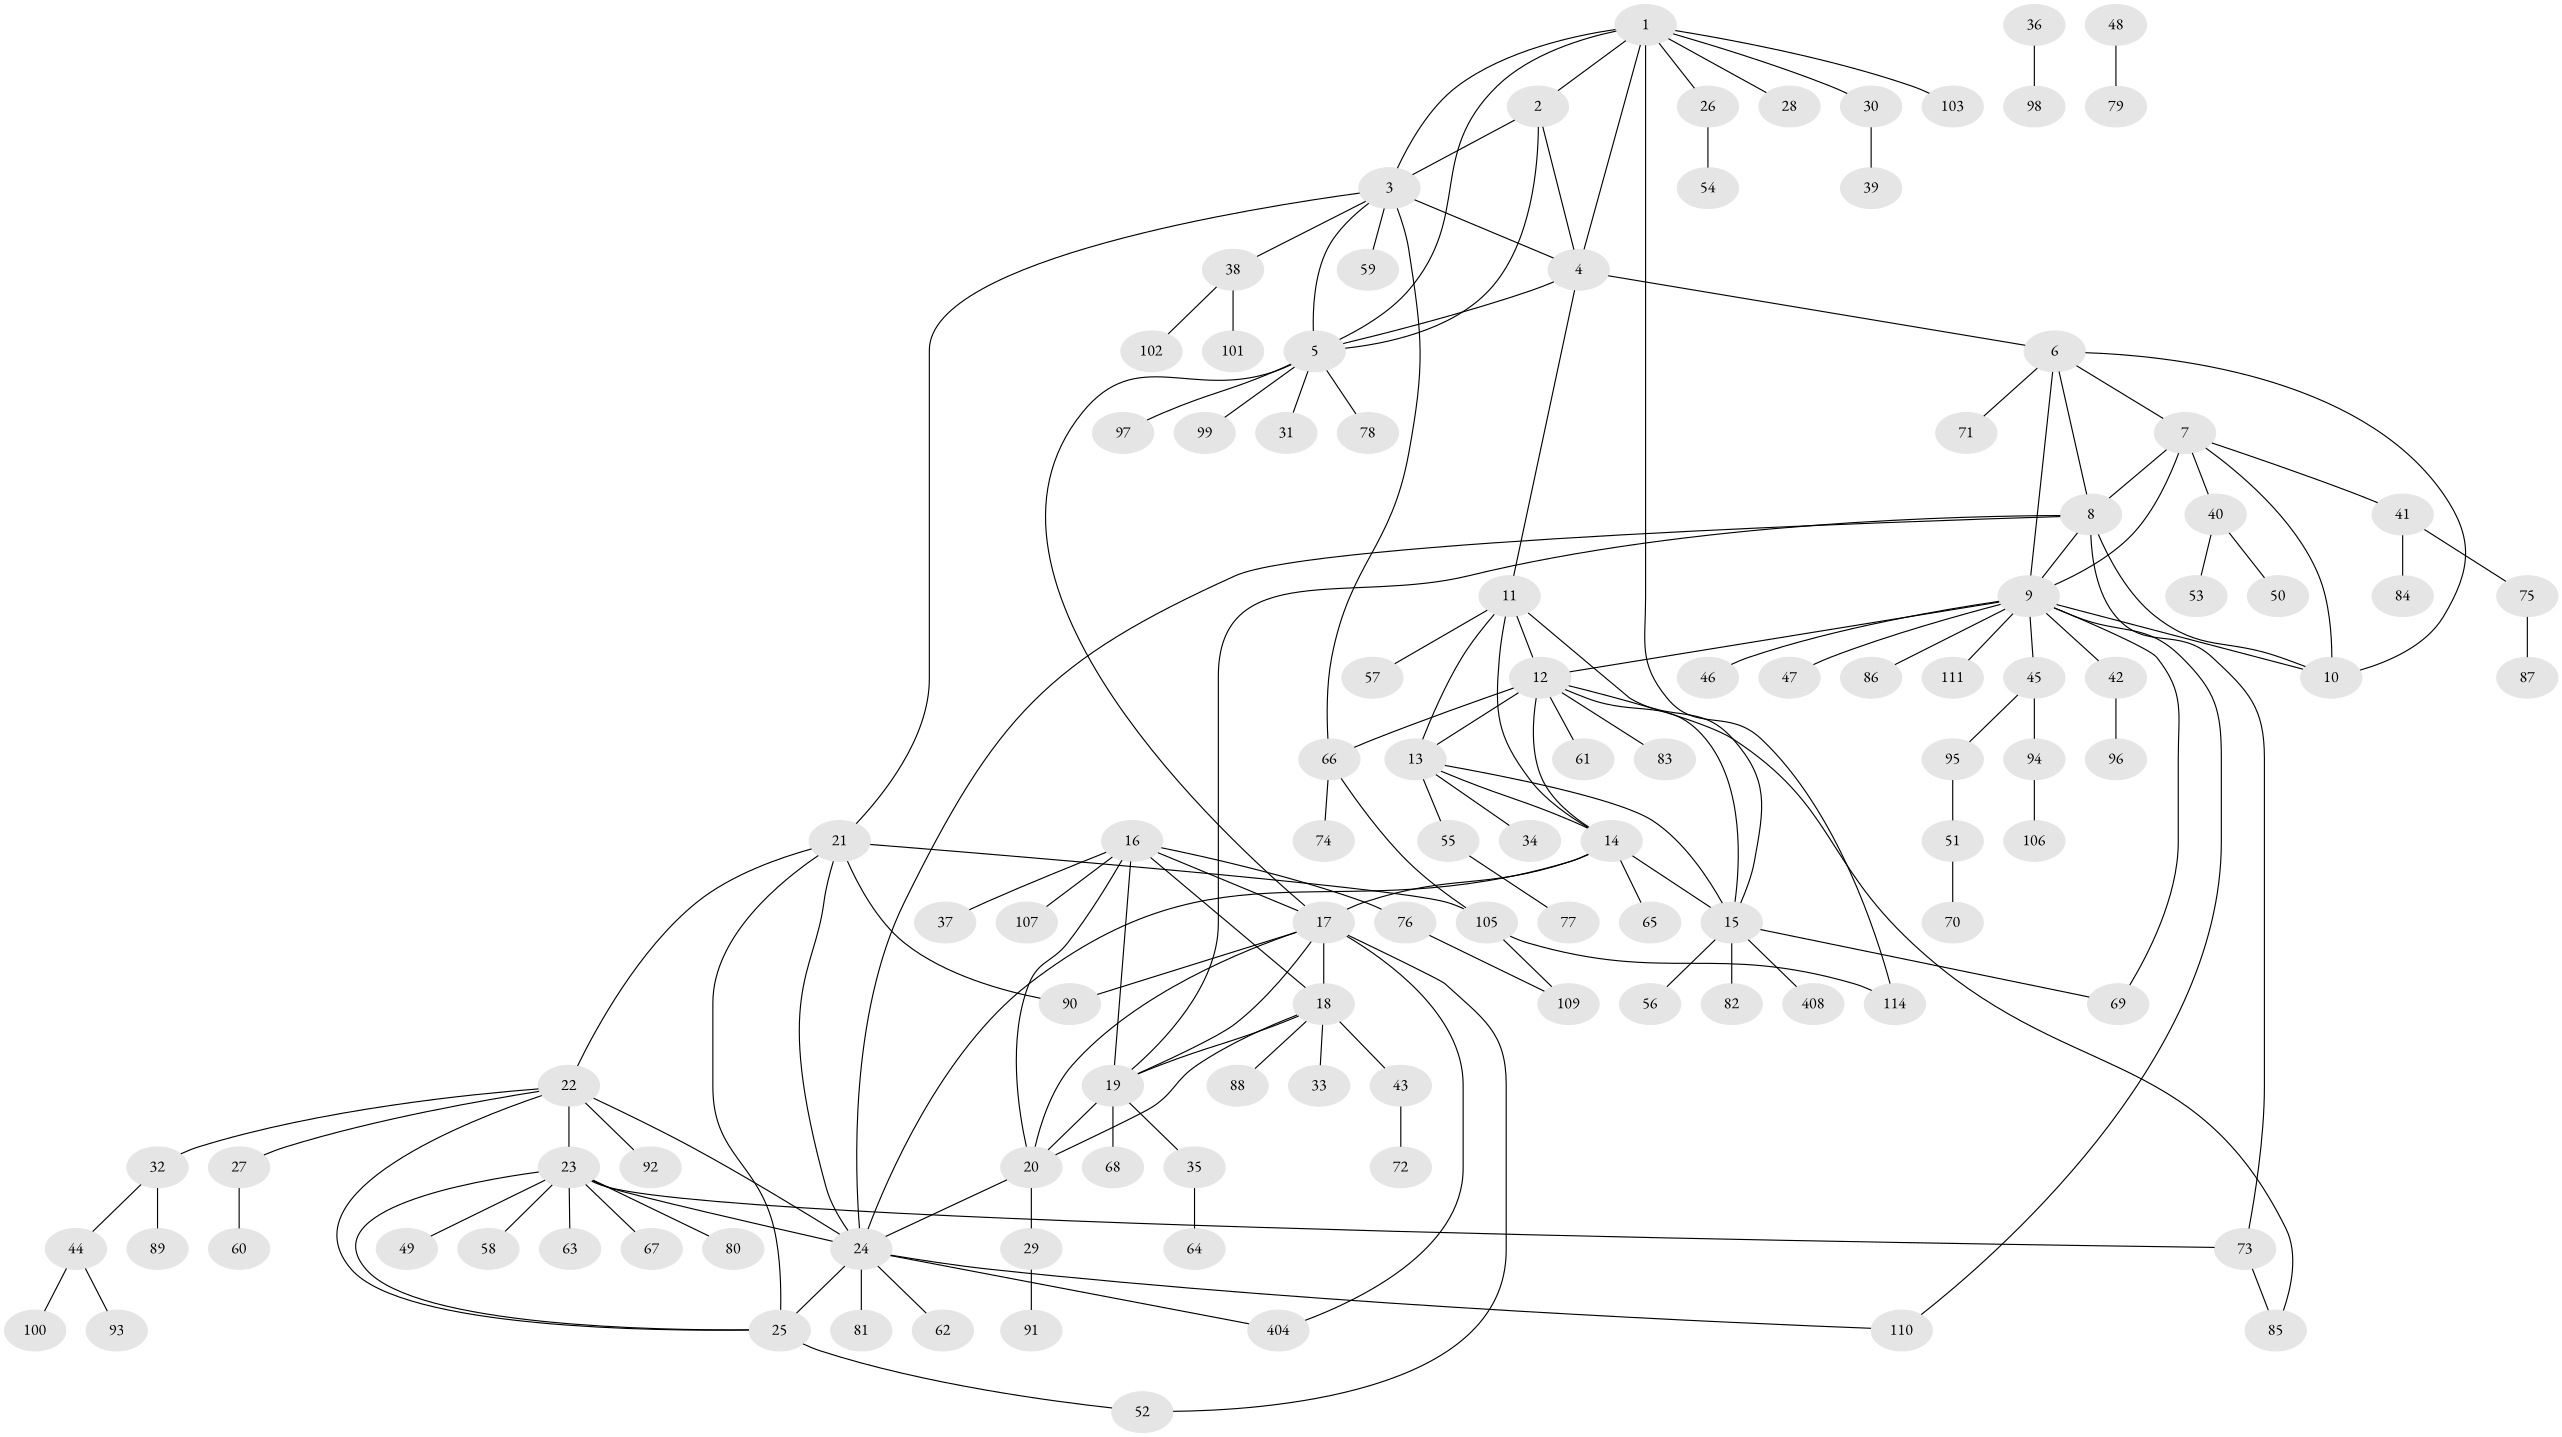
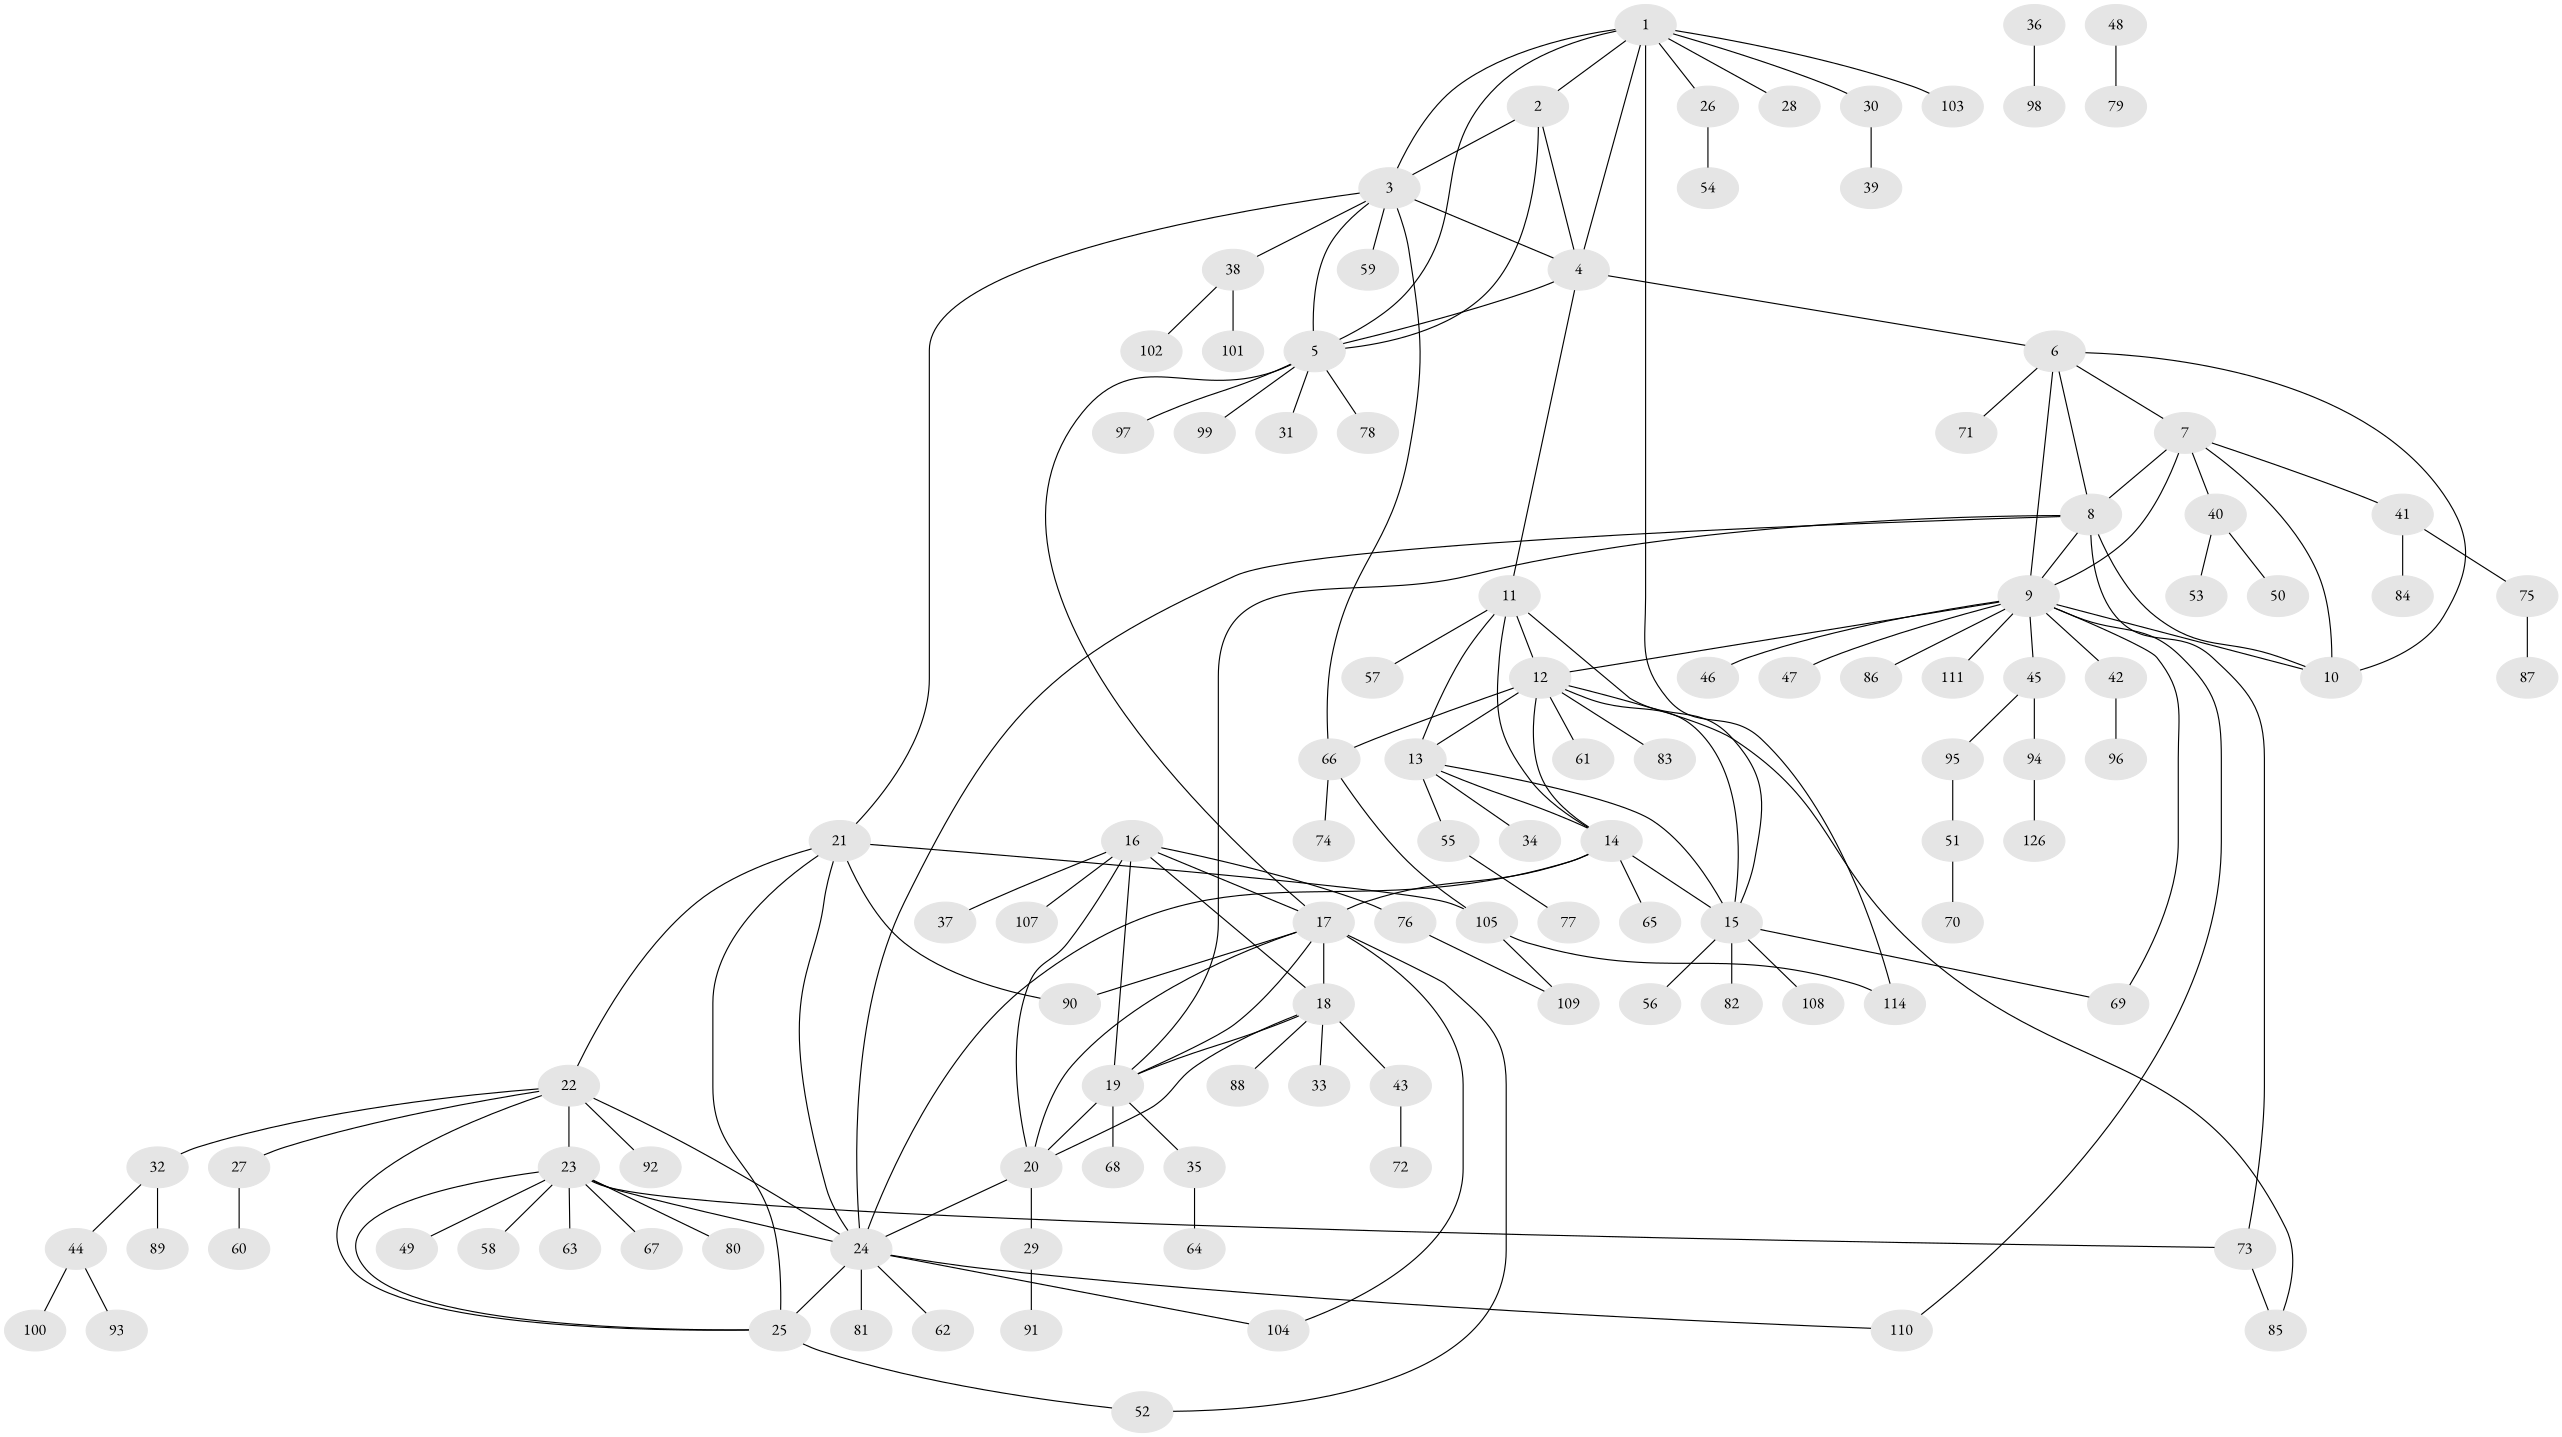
node "106": label "106" -> "126"
node "408": label "408" -> "108"
node "404": label "404" -> "104"
